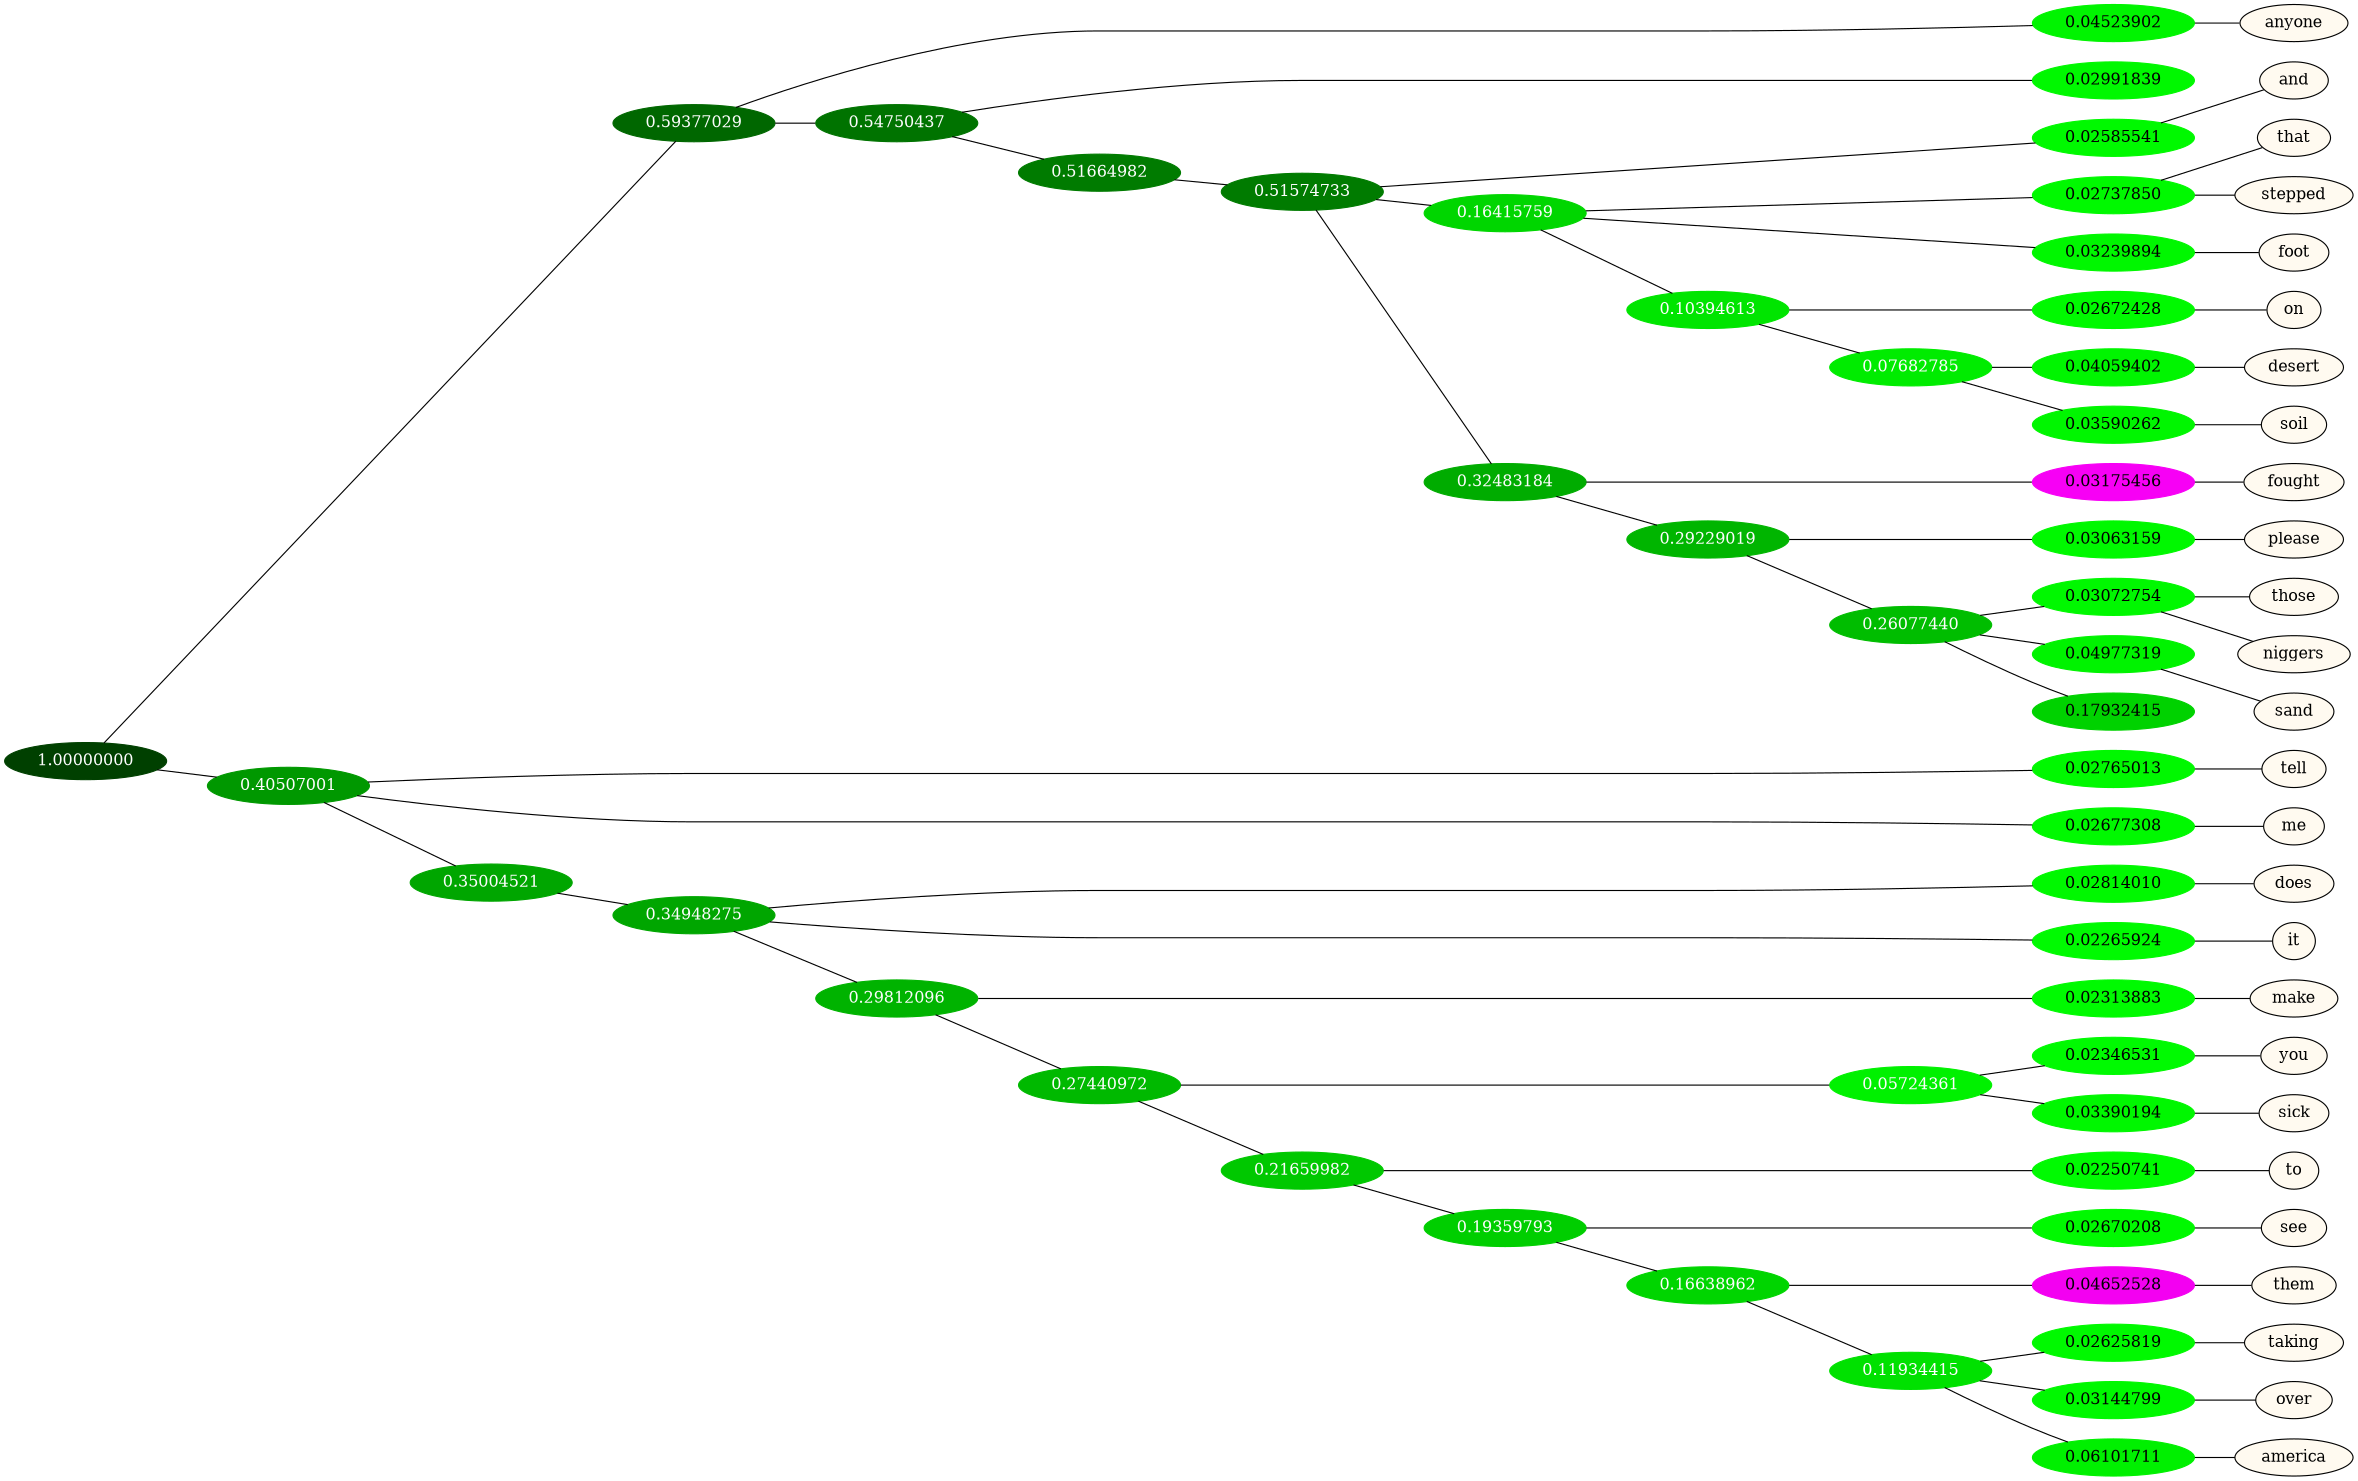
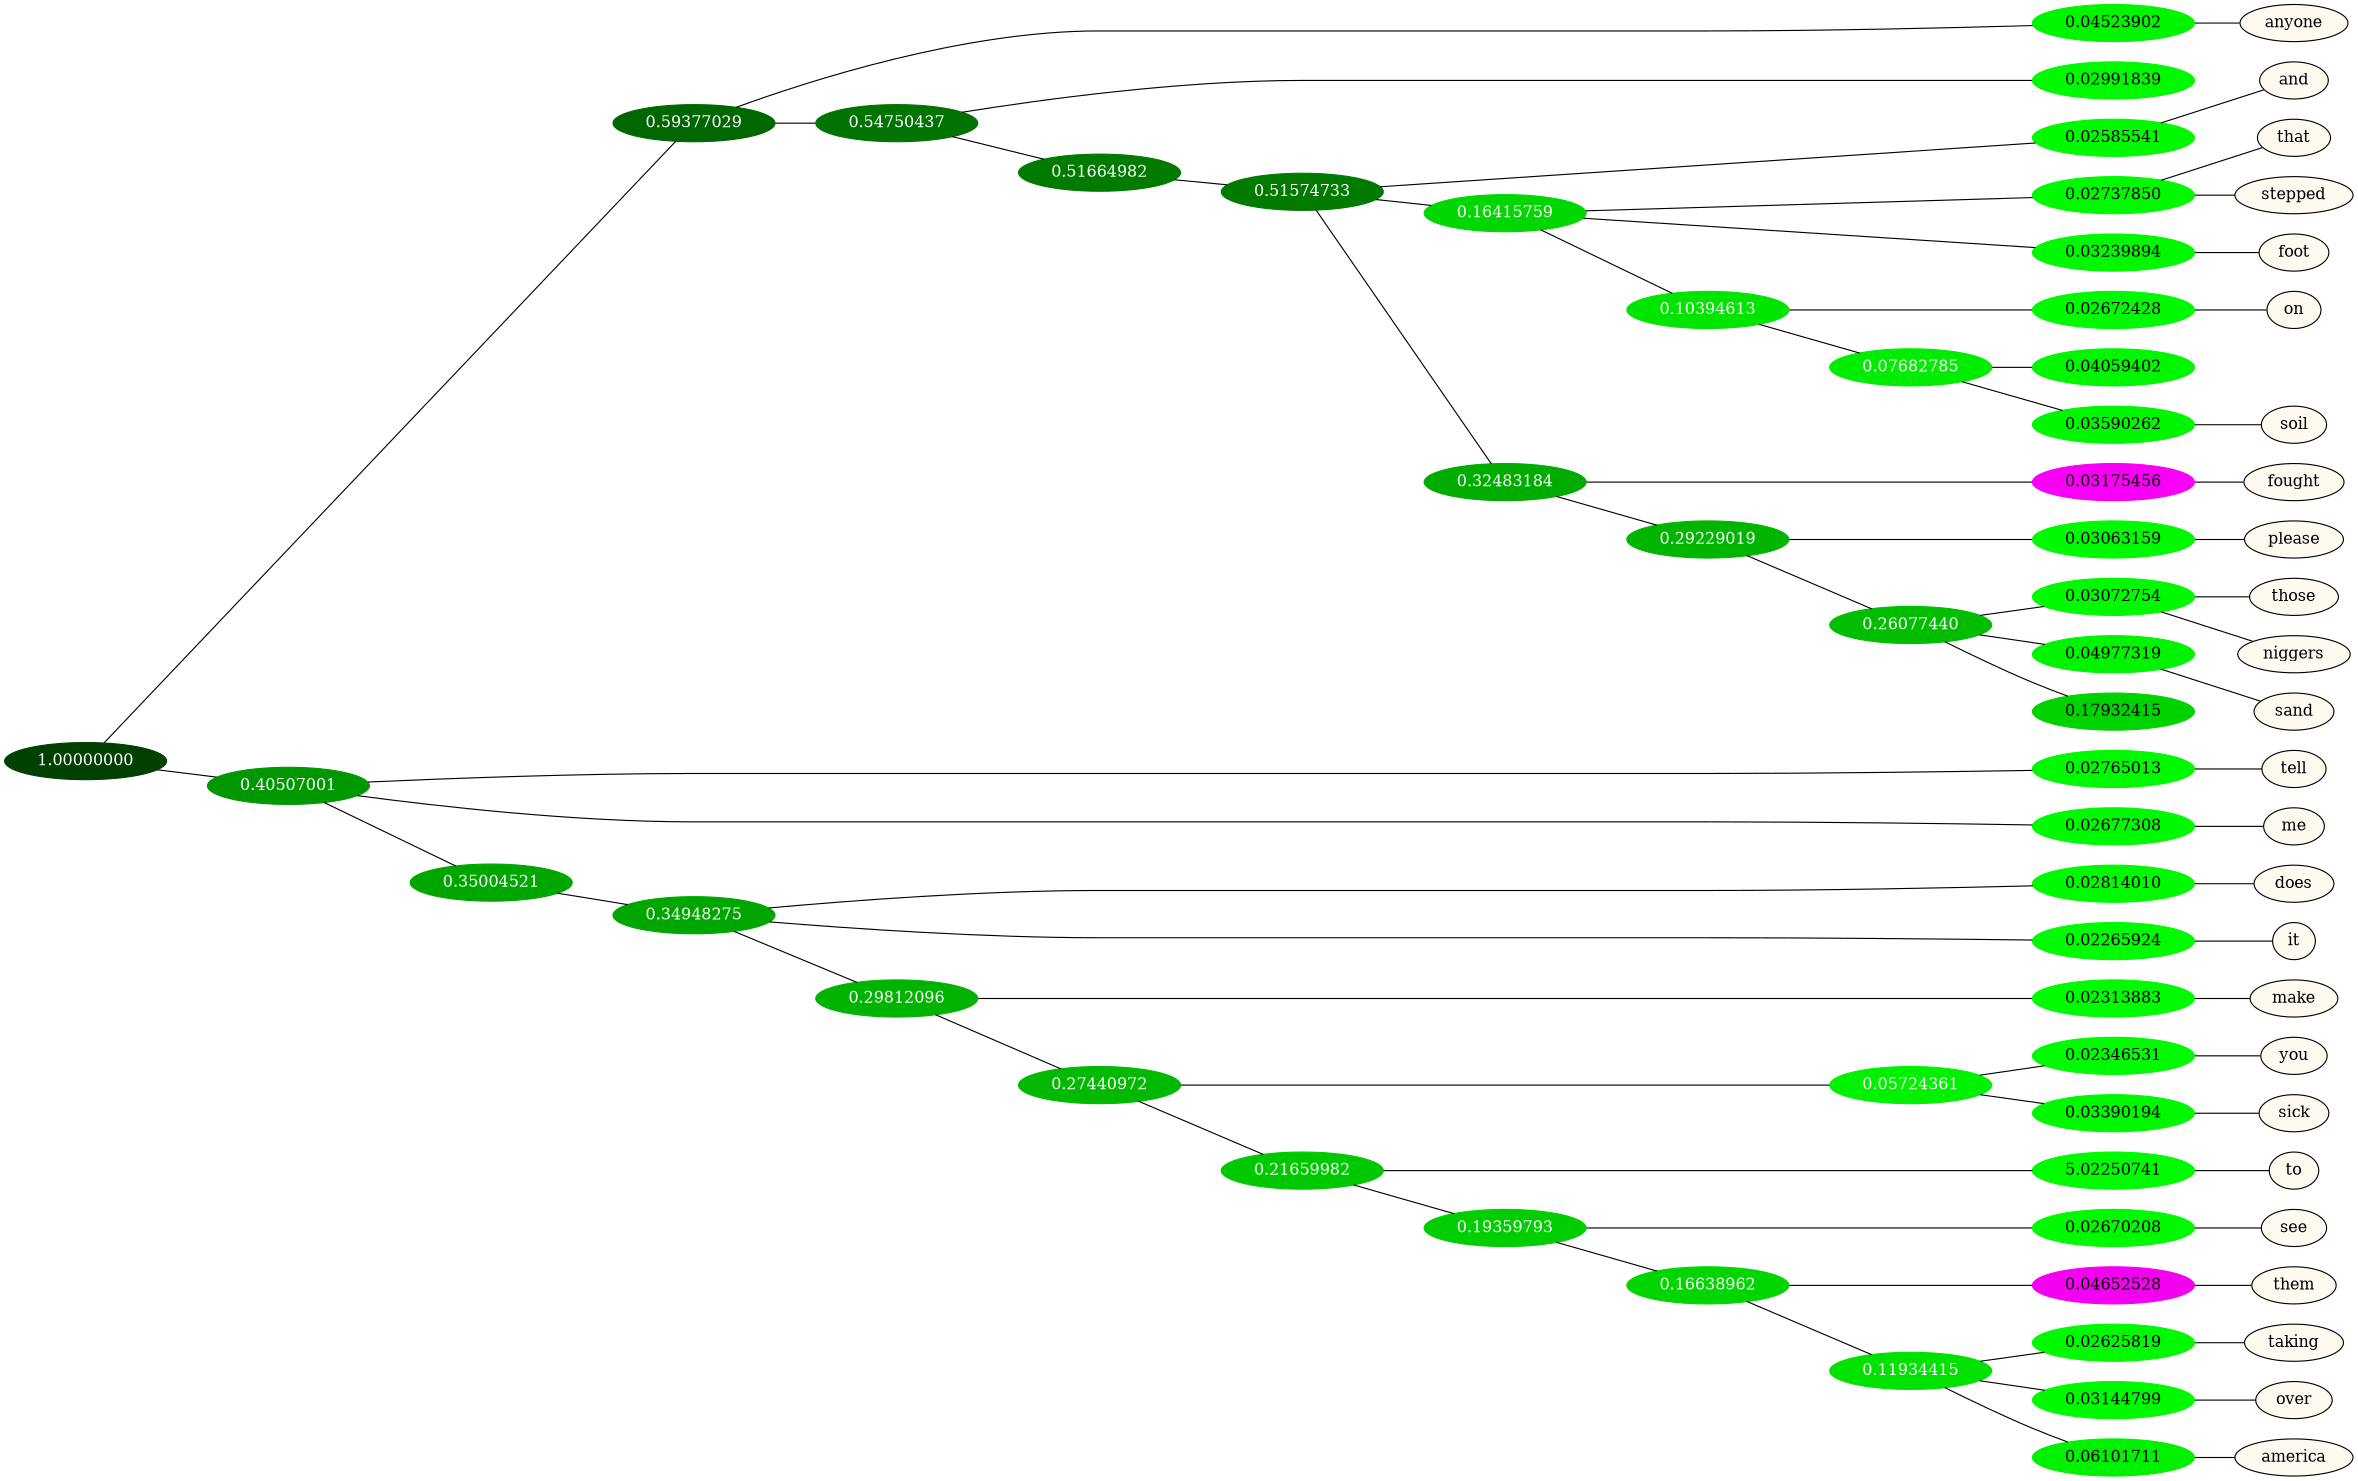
node "desert": removed
node "0.02250741": label "0.02250741" -> "5.02250741"
